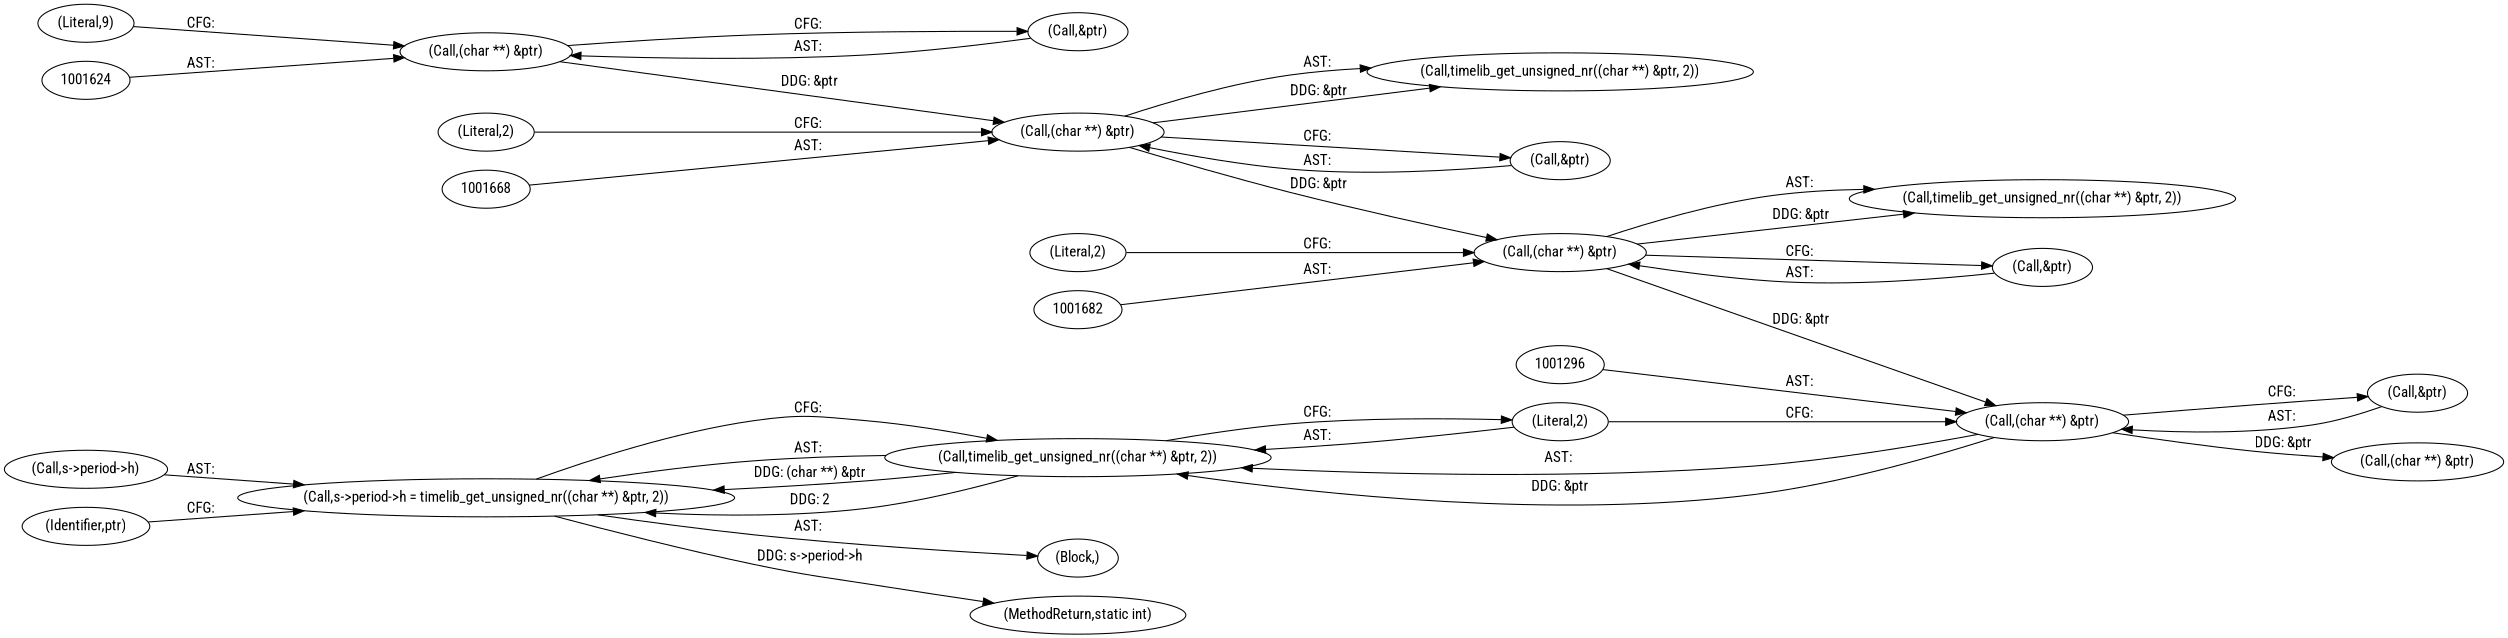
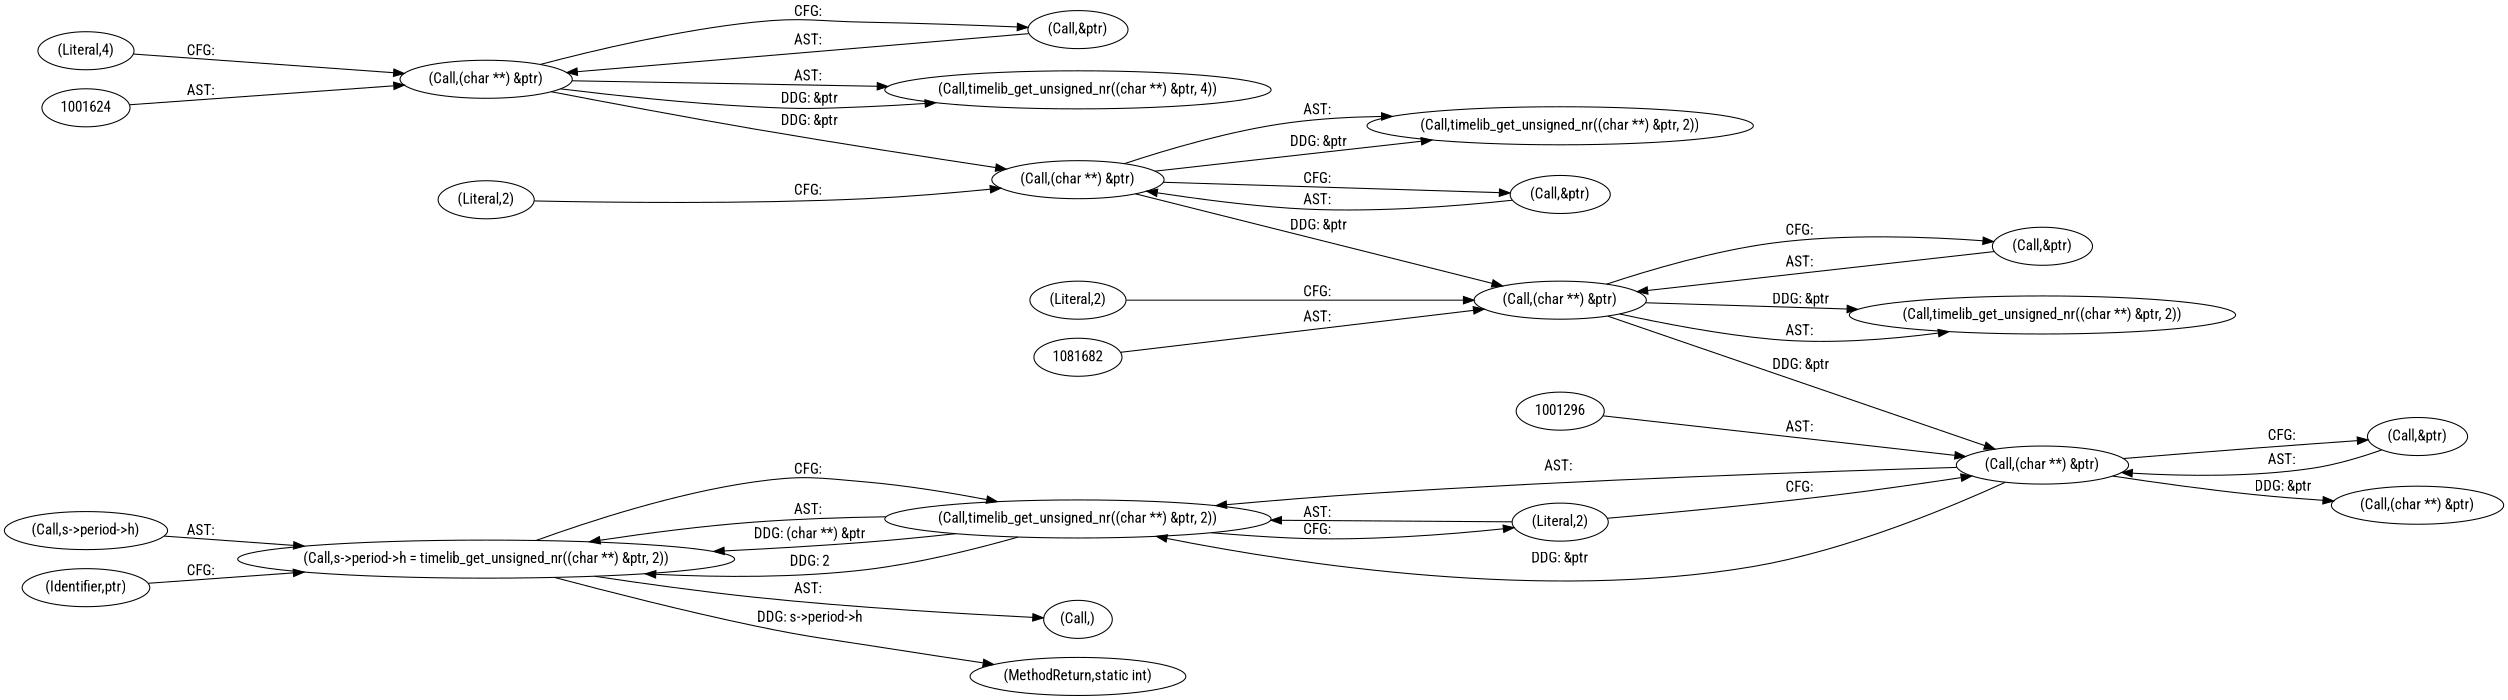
node "(Literal,9)": label "(Literal,9)" -> "(Literal,4)"
node "(Call,timelib_get_unsigned_nr((char **) &ptr, 4))": added
node "1001668": removed
node "1001682": label "1001682" -> "1081682"
node "(Block,)": label "(Block,)" -> "(Call,)"
